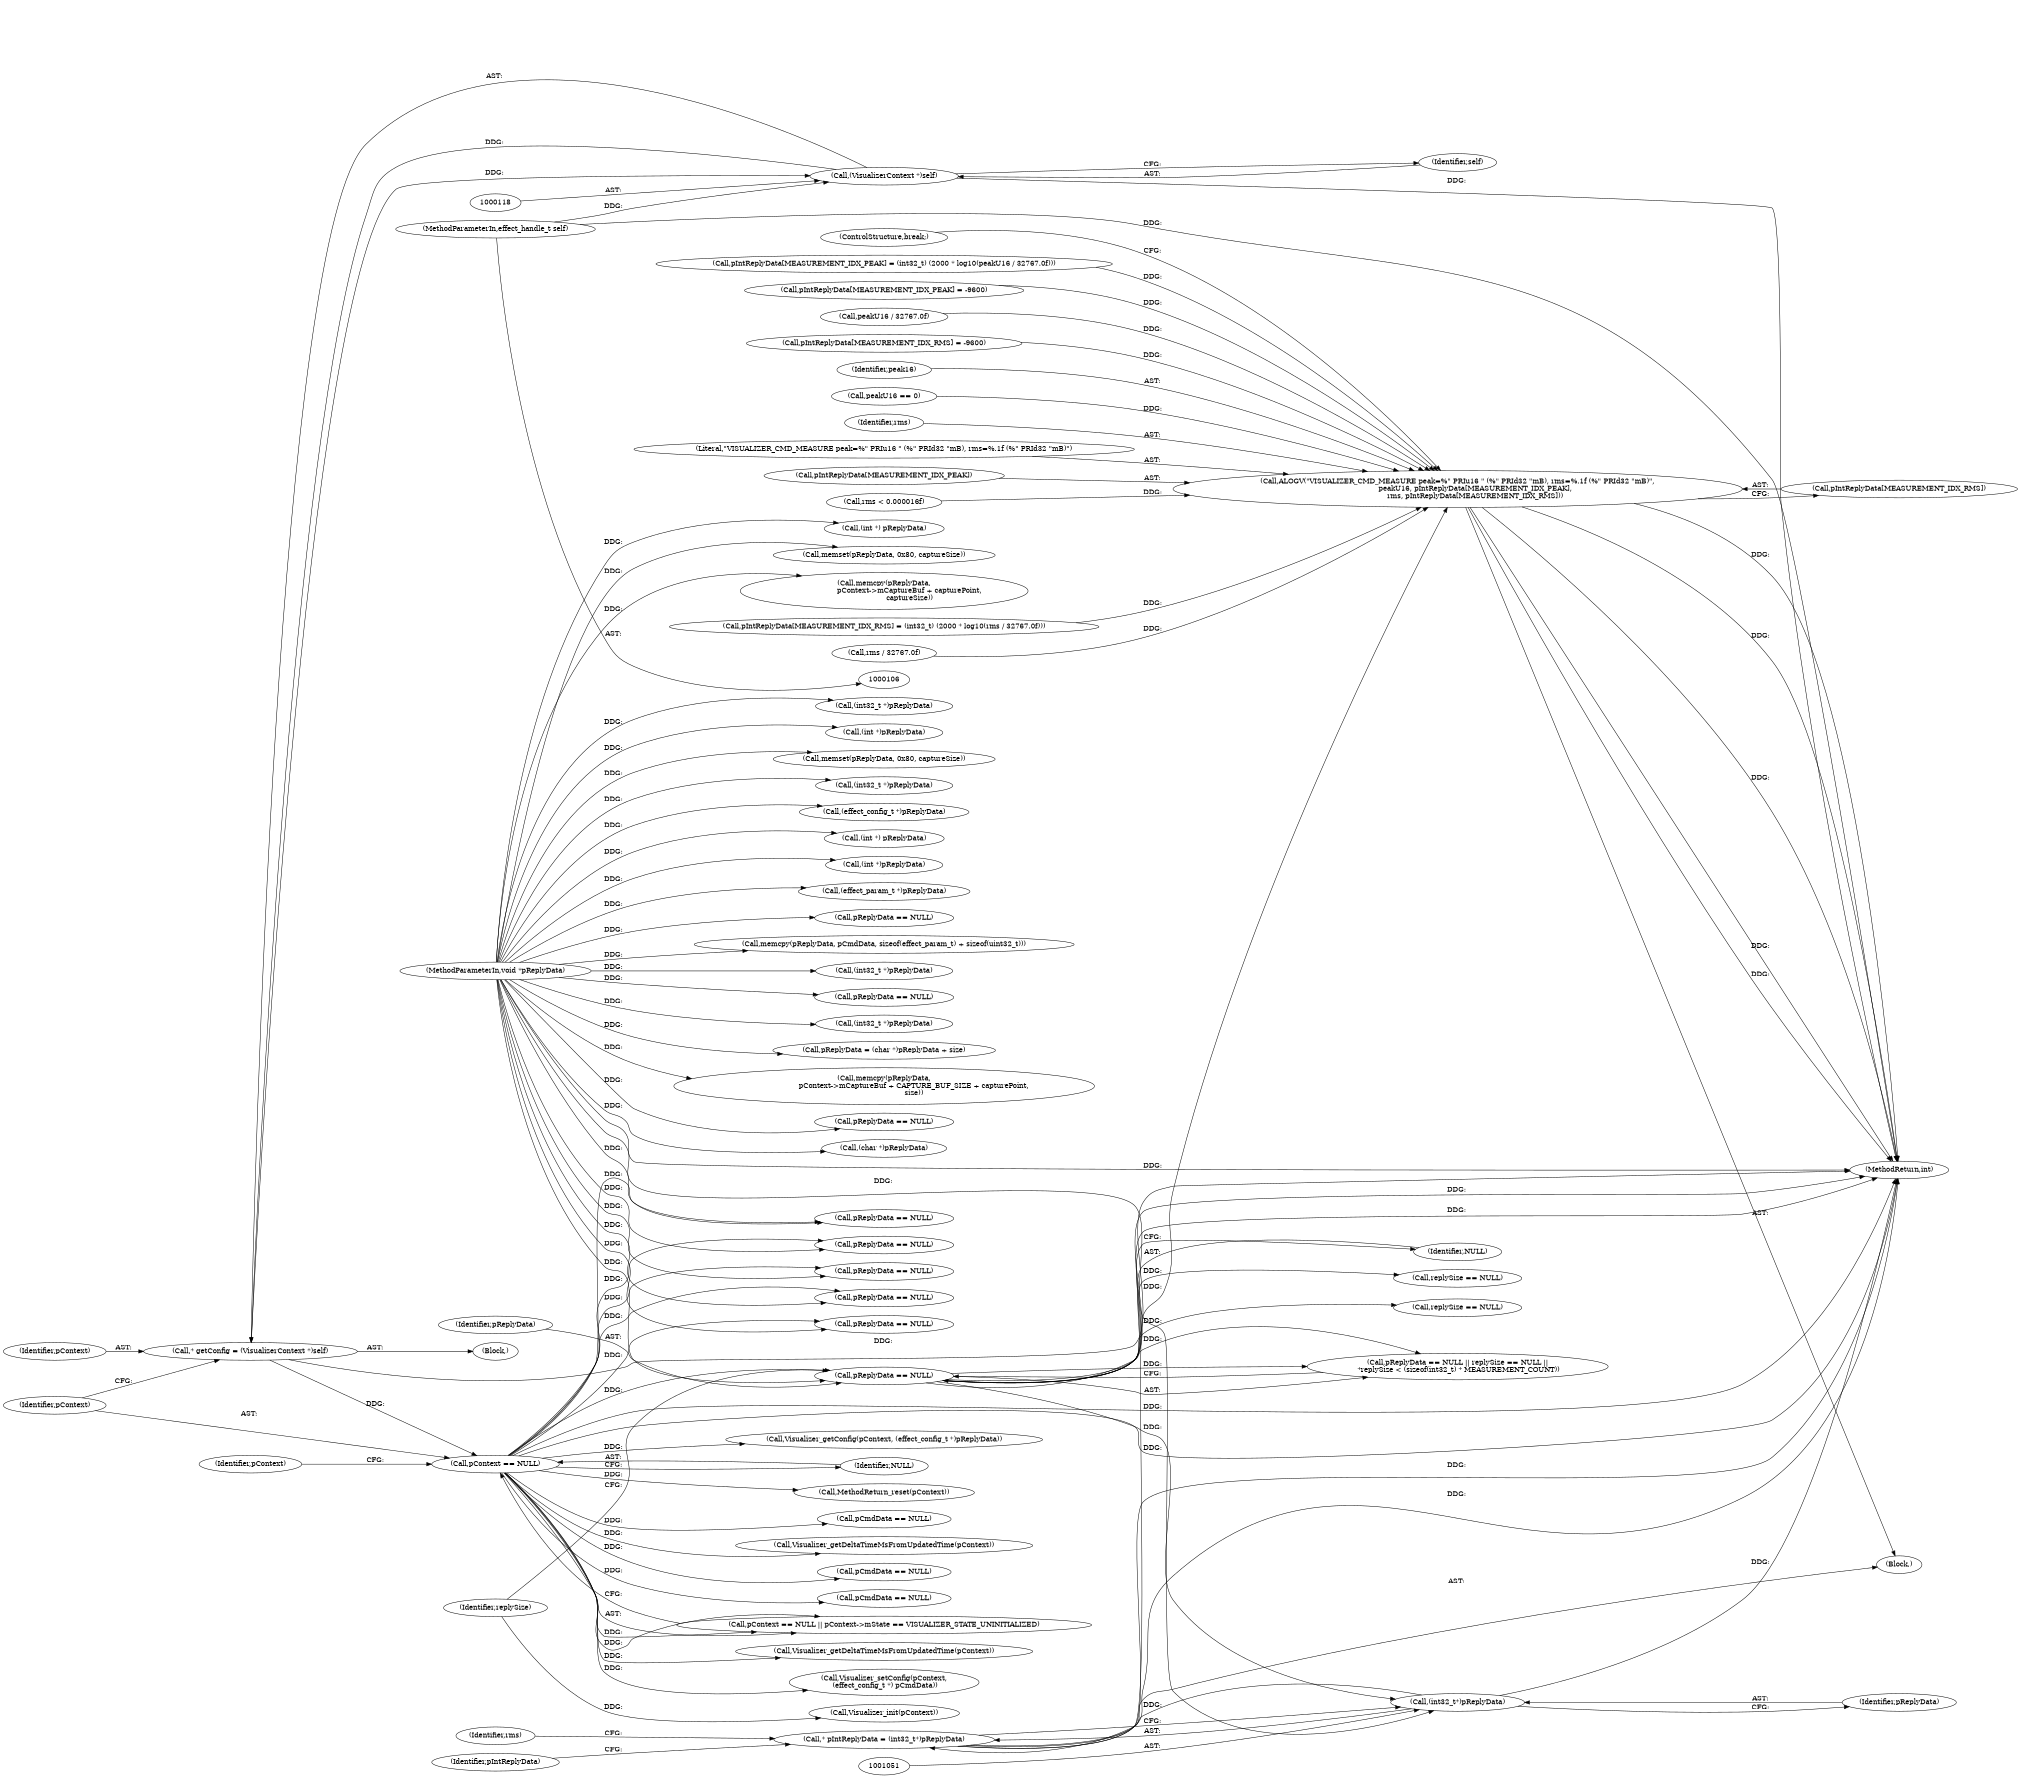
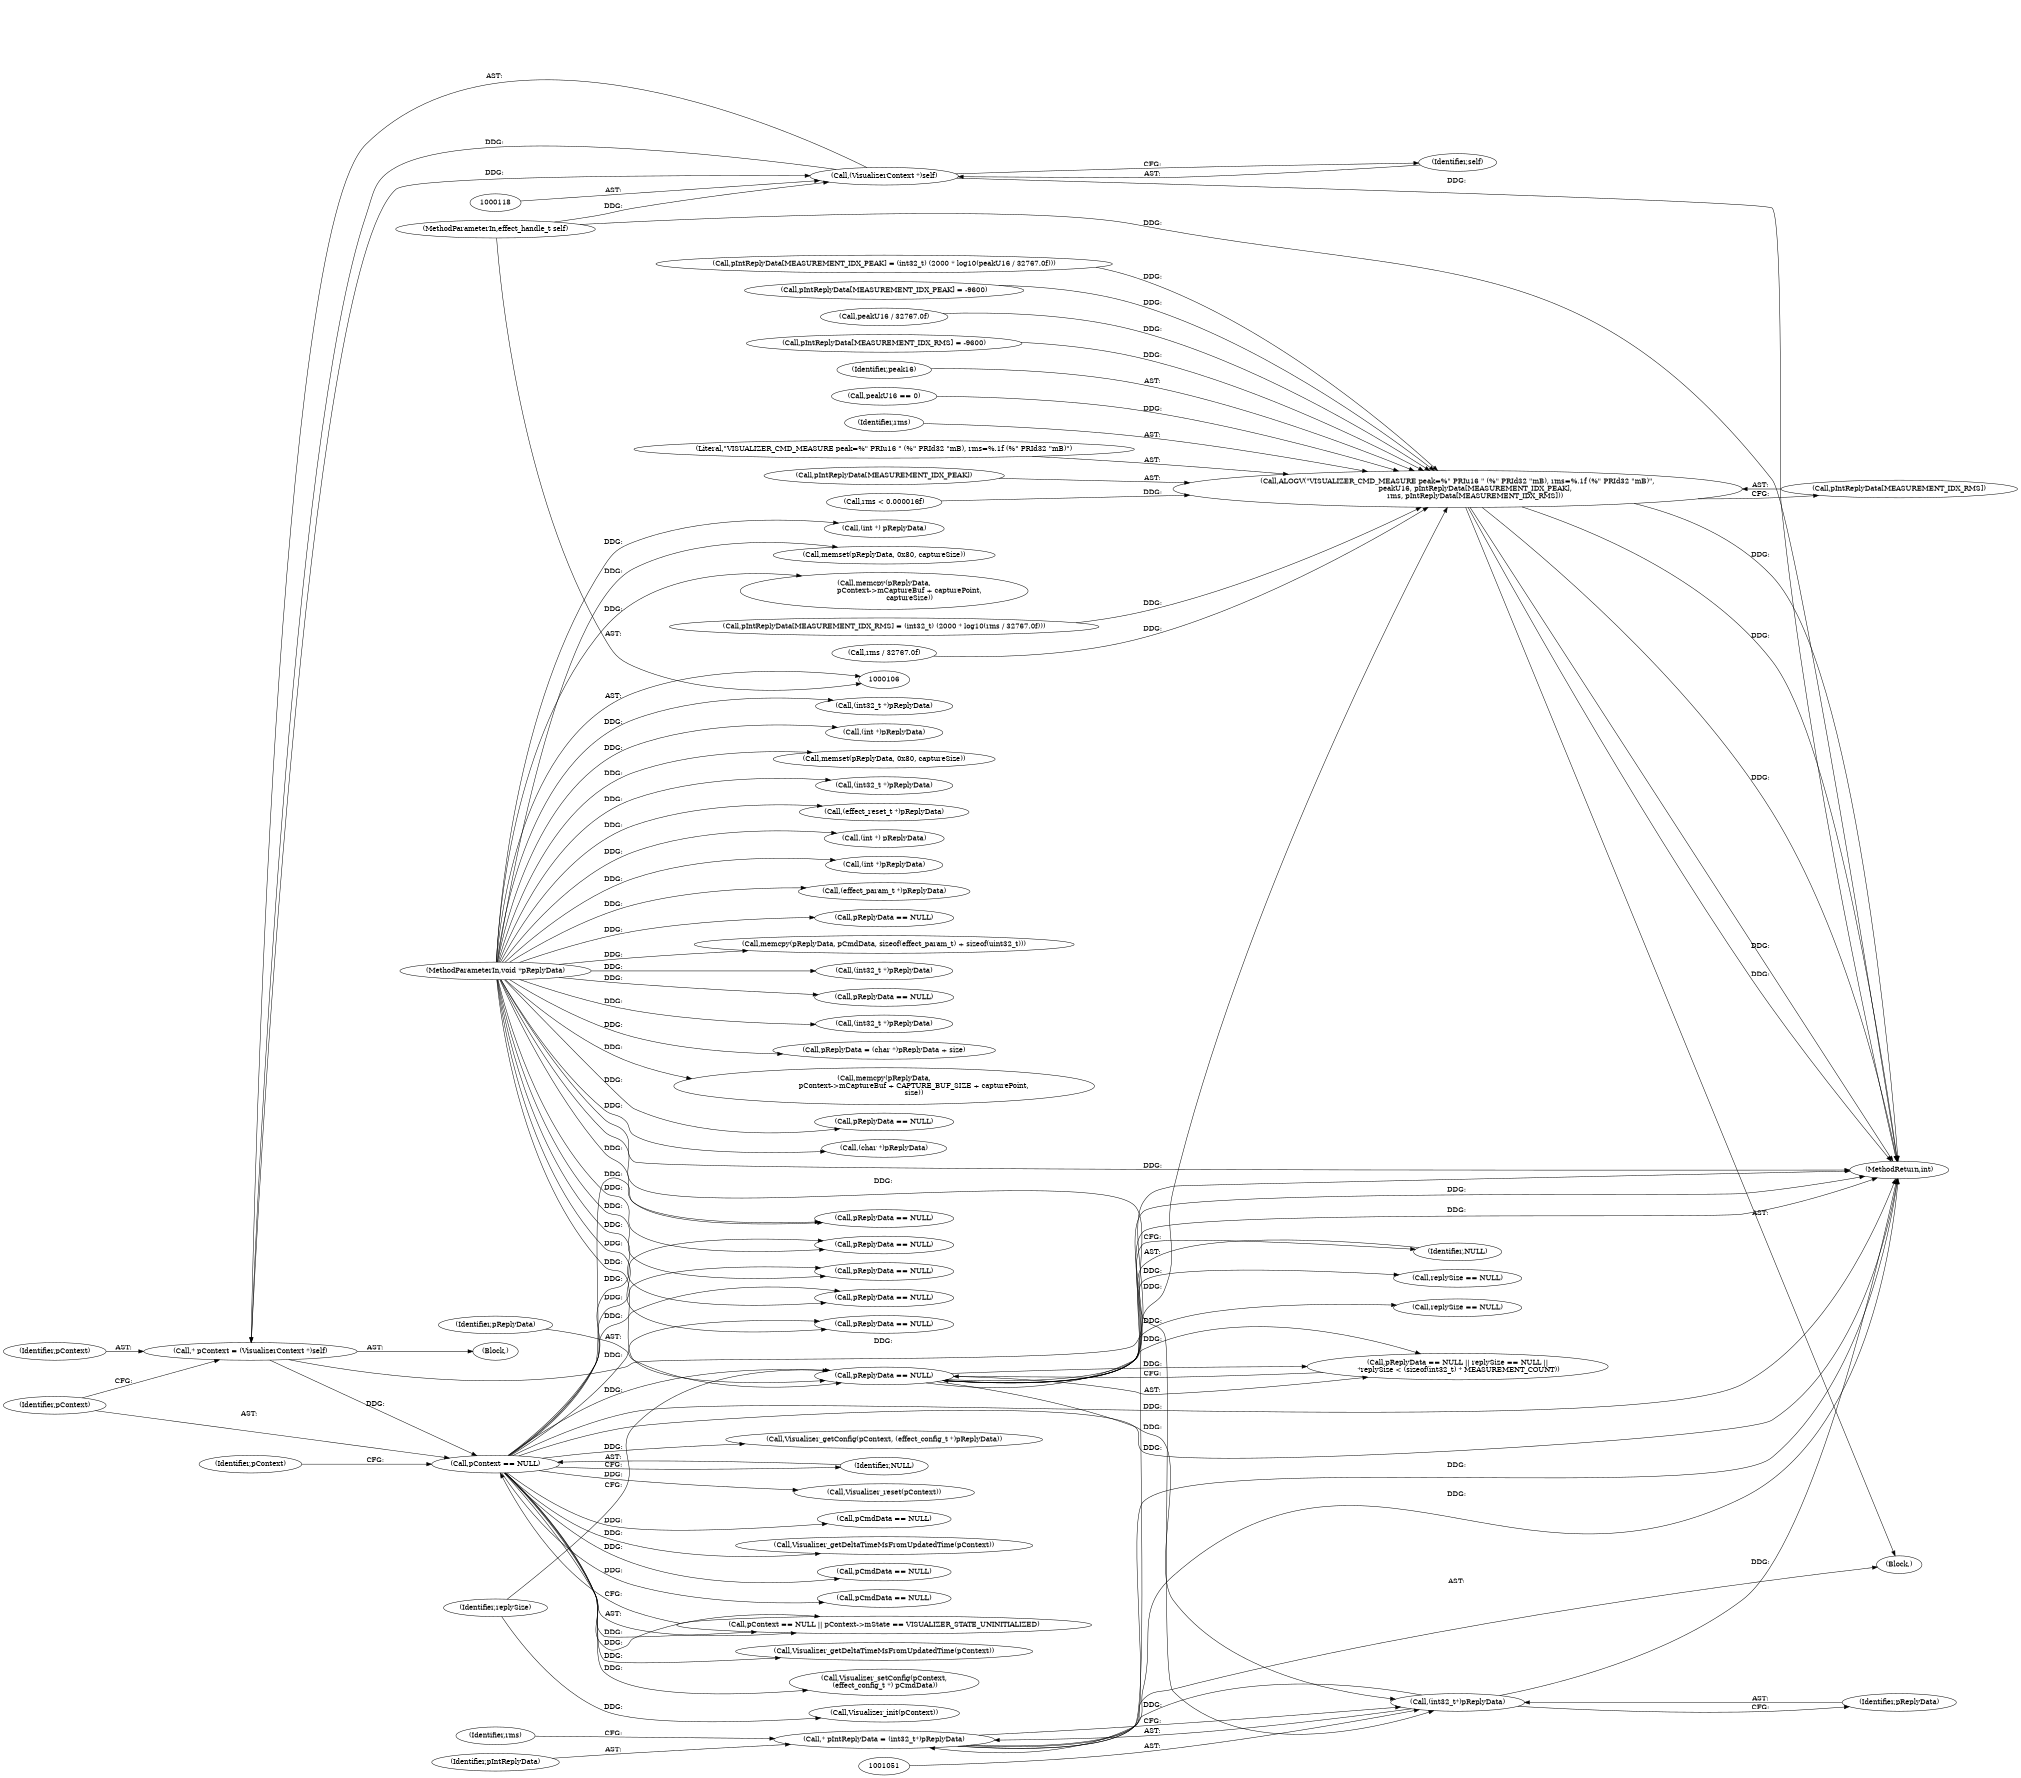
node "(ControlStructure,break;)": removed
edge "(MethodParameterIn,void *pReplyData)" -> "1000106": added, label "AST:"
node "(Call,(effect_config_t *)pReplyData)": label "(Call,(effect_config_t *)pReplyData)" -> "(Call,(effect_reset_t *)pReplyData)"
node "(Call,* getConfig = (VisualizerContext *)self)": label "(Call,* getConfig = (VisualizerContext *)self)" -> "(Call,* pContext = (VisualizerContext *)self)"
node "(Call,MethodReturn_reset(pContext))": label "(Call,MethodReturn_reset(pContext))" -> "(Call,Visualizer_reset(pContext))"
edge "(Identifier,pIntReplyData)" -> "(Call,* pIntReplyData = (int32_t*)pReplyData)": label "CFG: " -> "AST: "
